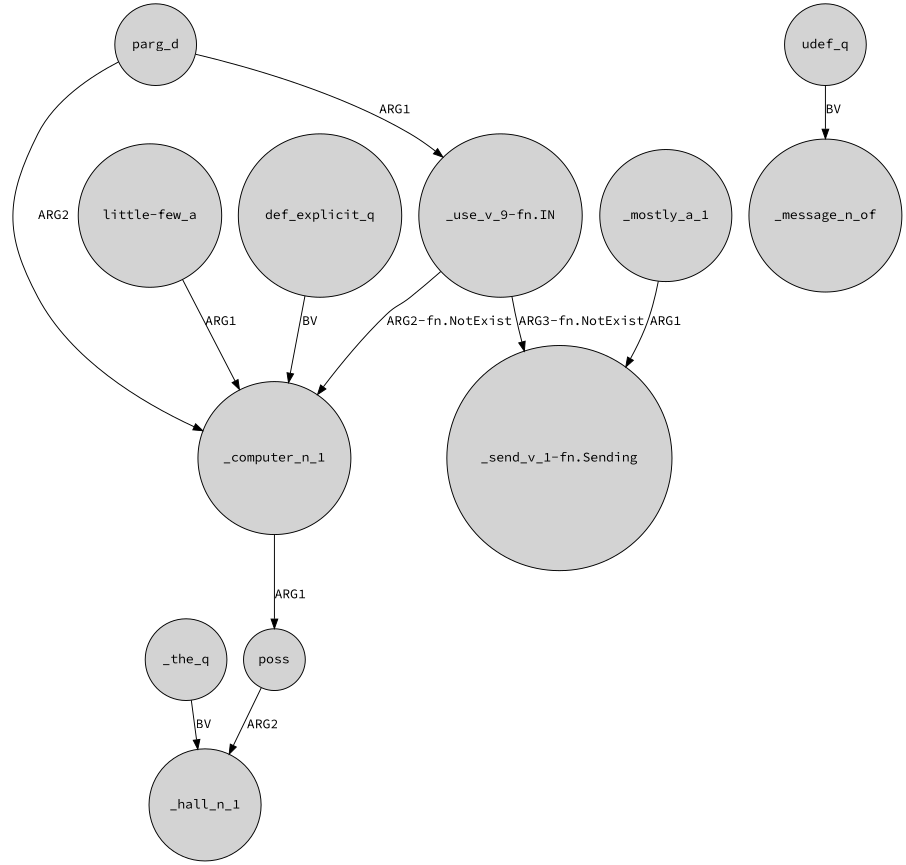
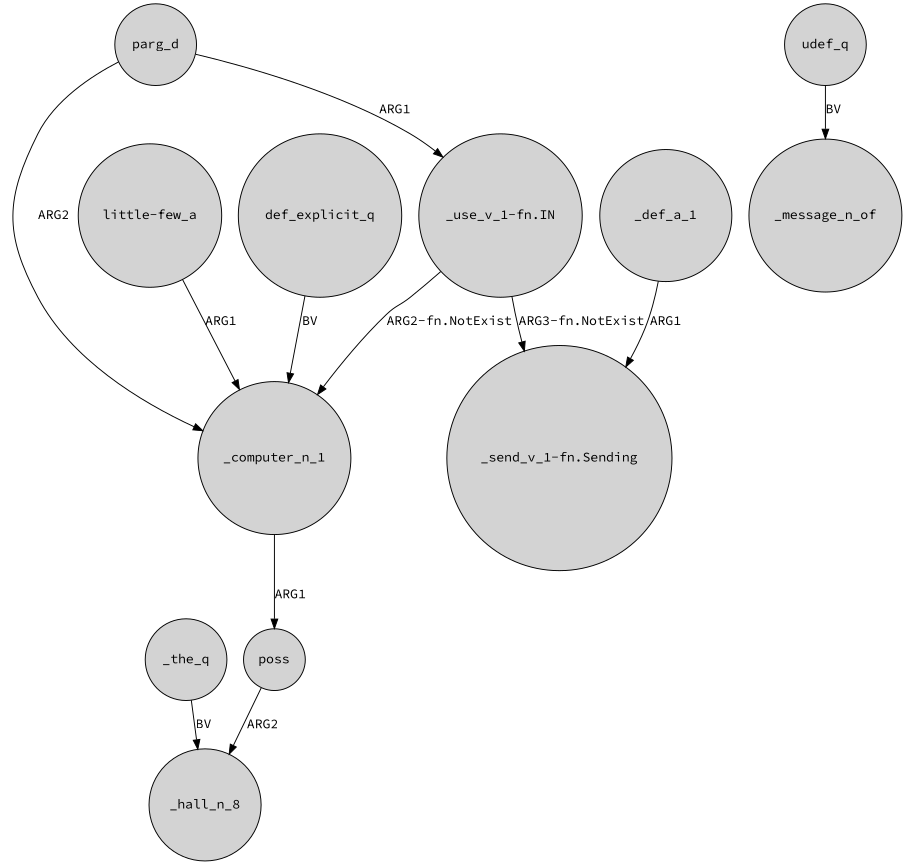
node "_use_v_9-fn.IN": label "_use_v_9-fn.IN" -> "_use_v_1-fn.IN"
node "_mostly_a_1": label "_mostly_a_1" -> "_def_a_1"
node "_hall_n_1": label "_hall_n_1" -> "_hall_n_8"
